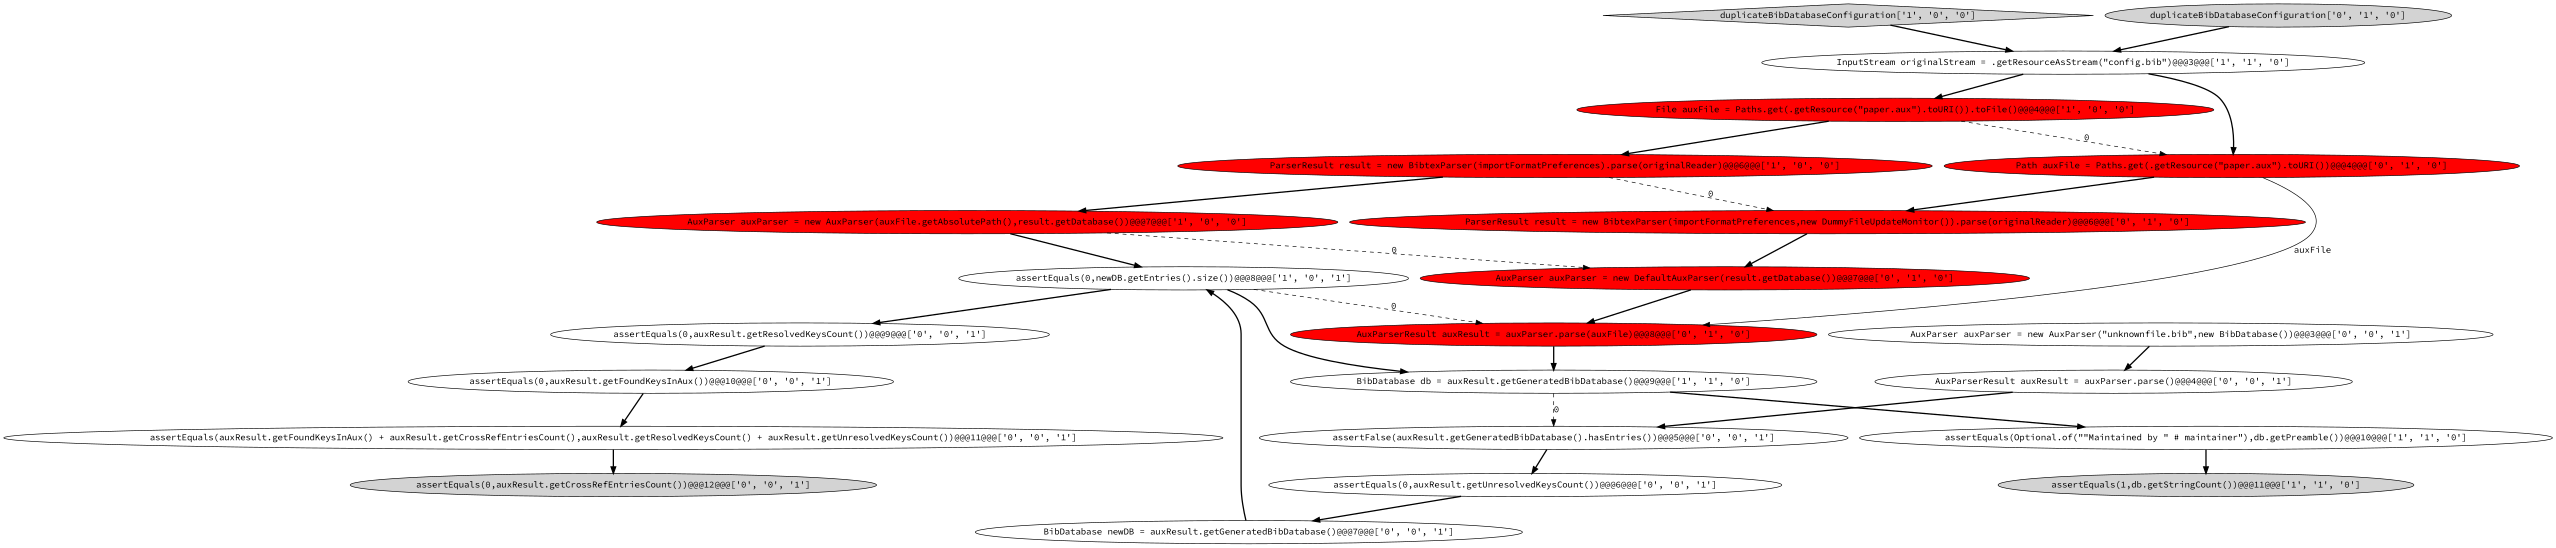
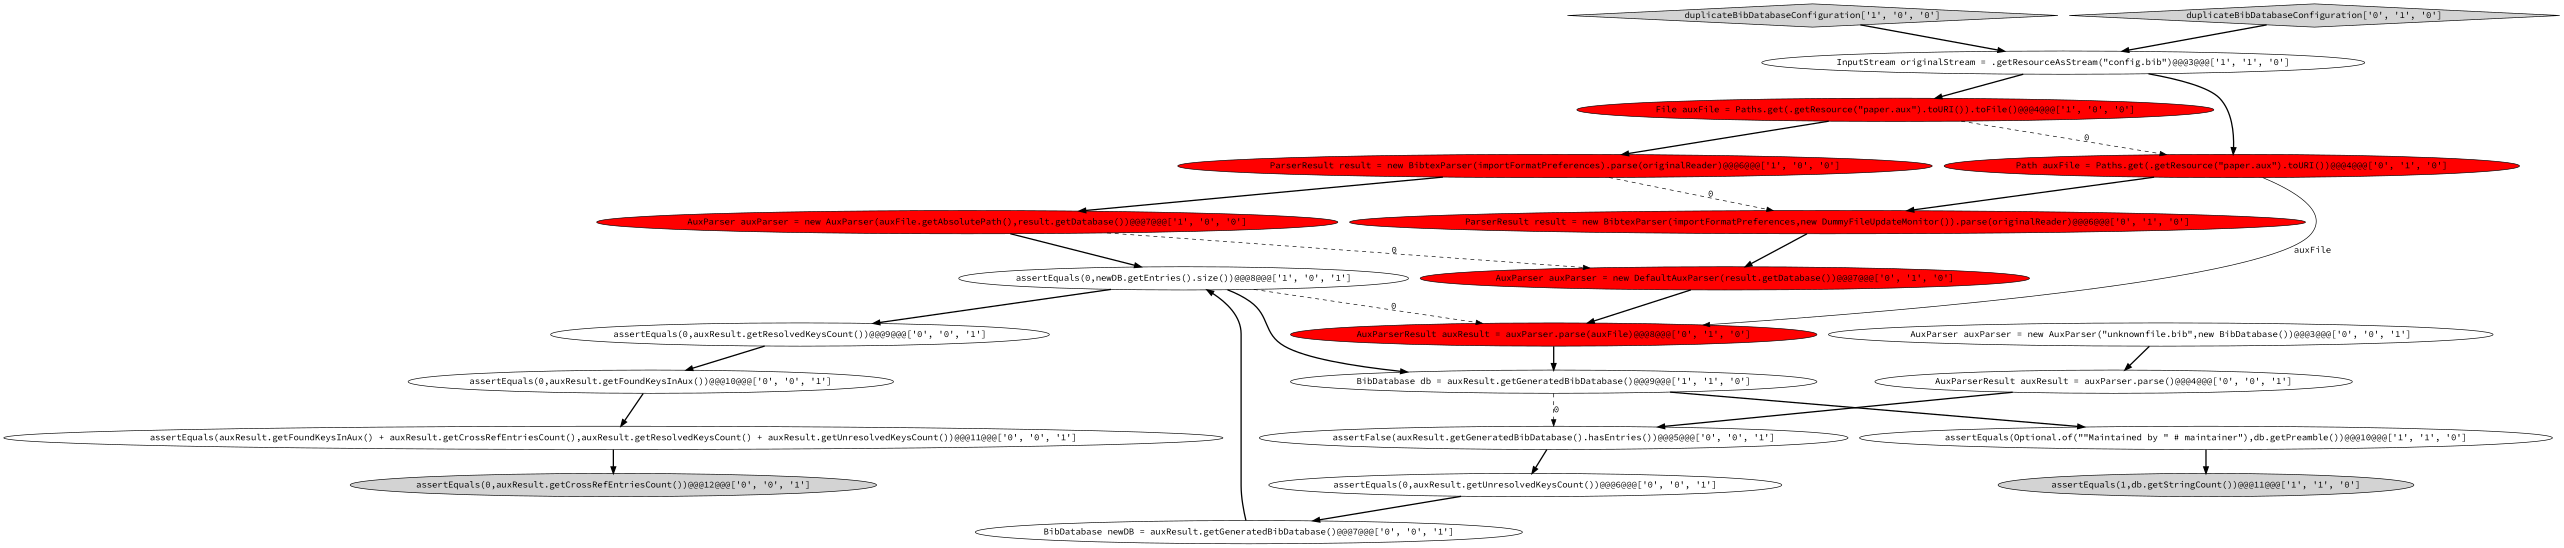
node "duplicateBibDatabaseConfiguration['0', '1', '0']": shape ellipse -> diamond
